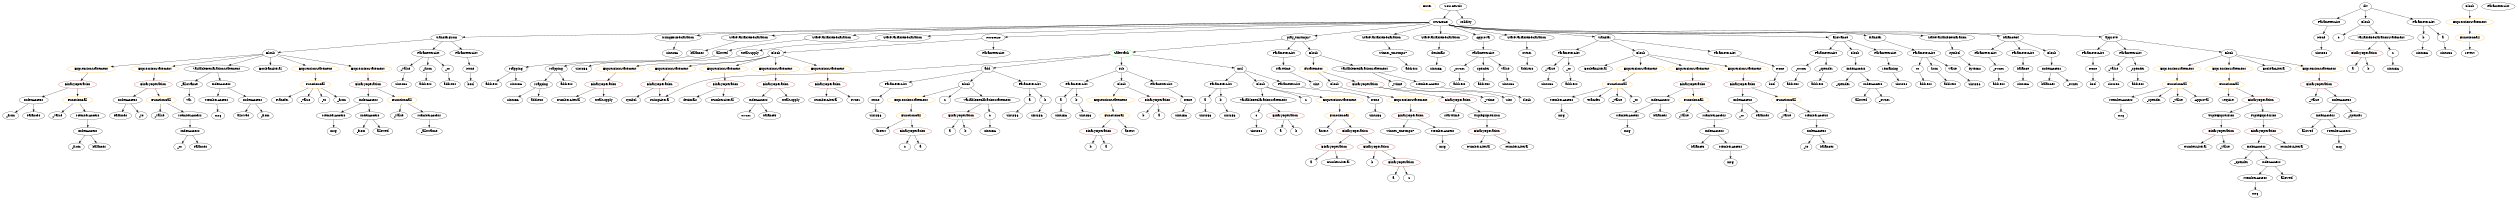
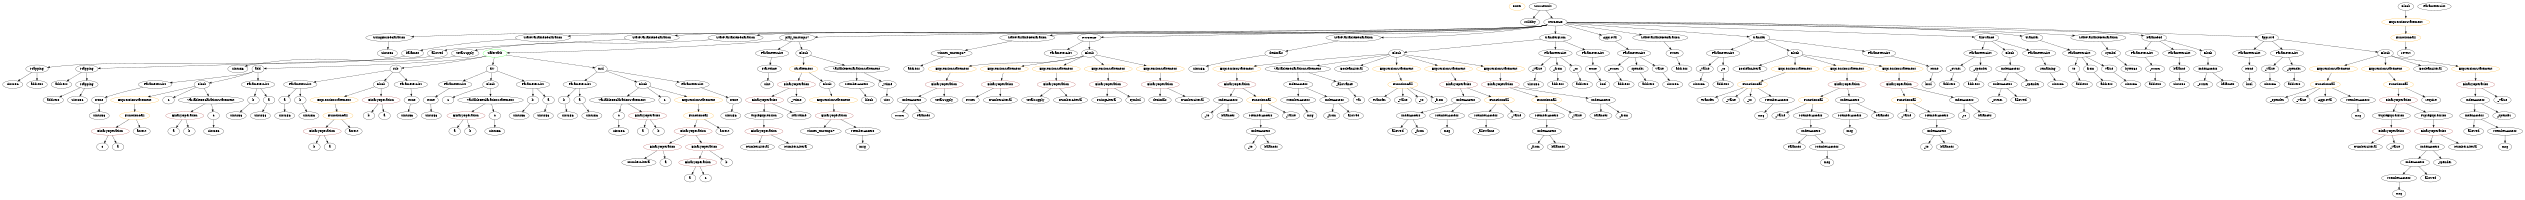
edge "SafeMath" -> "stringLiteral": now "SafeMath" -> "div"
